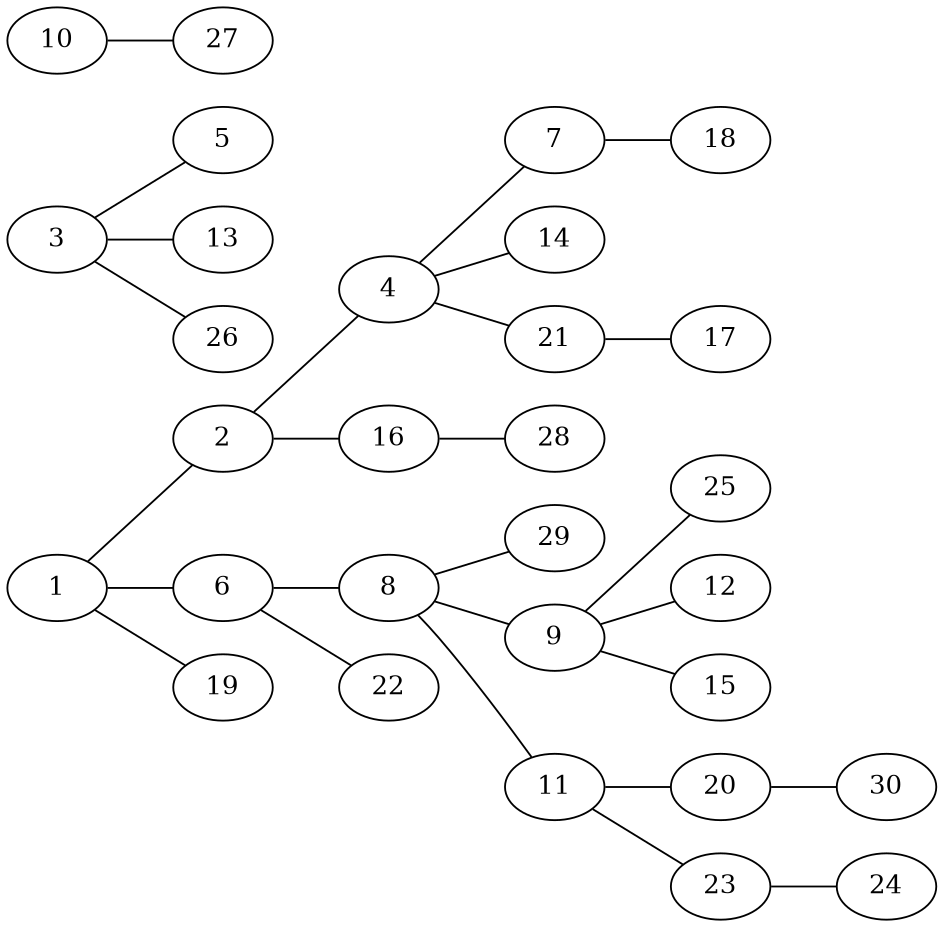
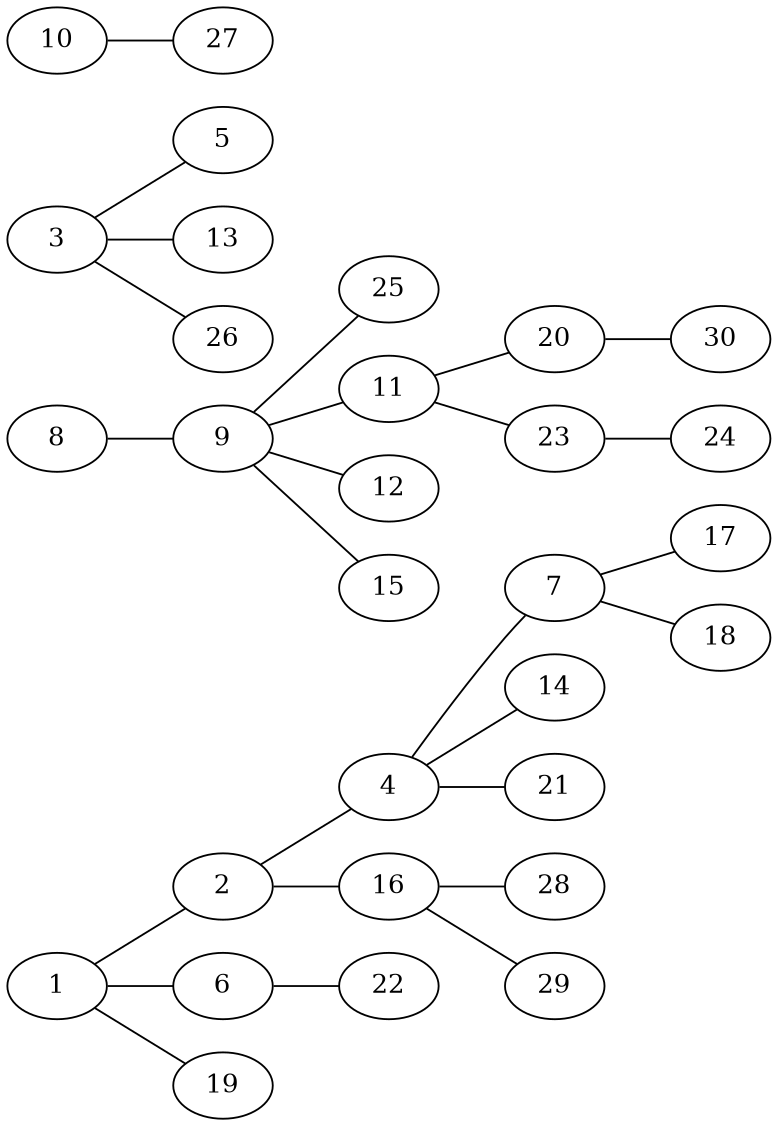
edge "21" -- "17": now "7" -- "17"
edge "29" -- "8": now "29" -- "16"
edge "6" -- "8": removed
edge "8" -- "11": now "9" -- "11"
